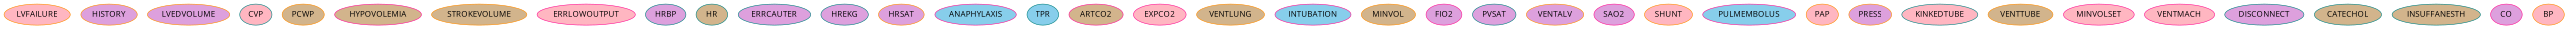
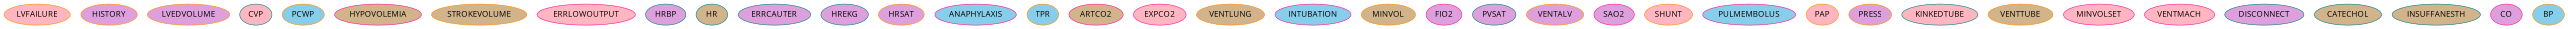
node "PCWP": fillcolor tan -> skyblue
node "TPR": color teal -> darkorange
node "BP": fillcolor lightpink -> skyblue
